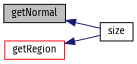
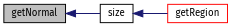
edge "size" -> "getRegion": reversed
